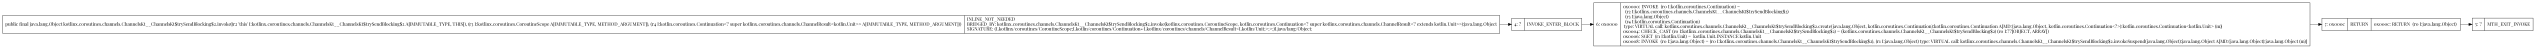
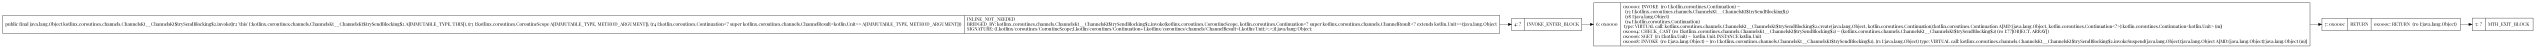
node "6: 0x0000": text "(r3 I:java.lang.Object)" -> "(r8 I:java.lang.Object)"
node "5: ?": text "MTH_EXIT_INVOKE" -> "MTH_EXIT_BLOCK"
